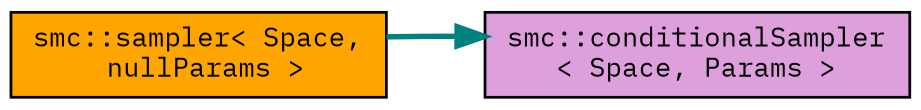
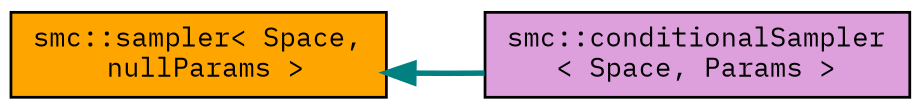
edge "smc::sampler< Space, nullParams >" -> "smc::conditionalSampler < Space, Params >": reversed
